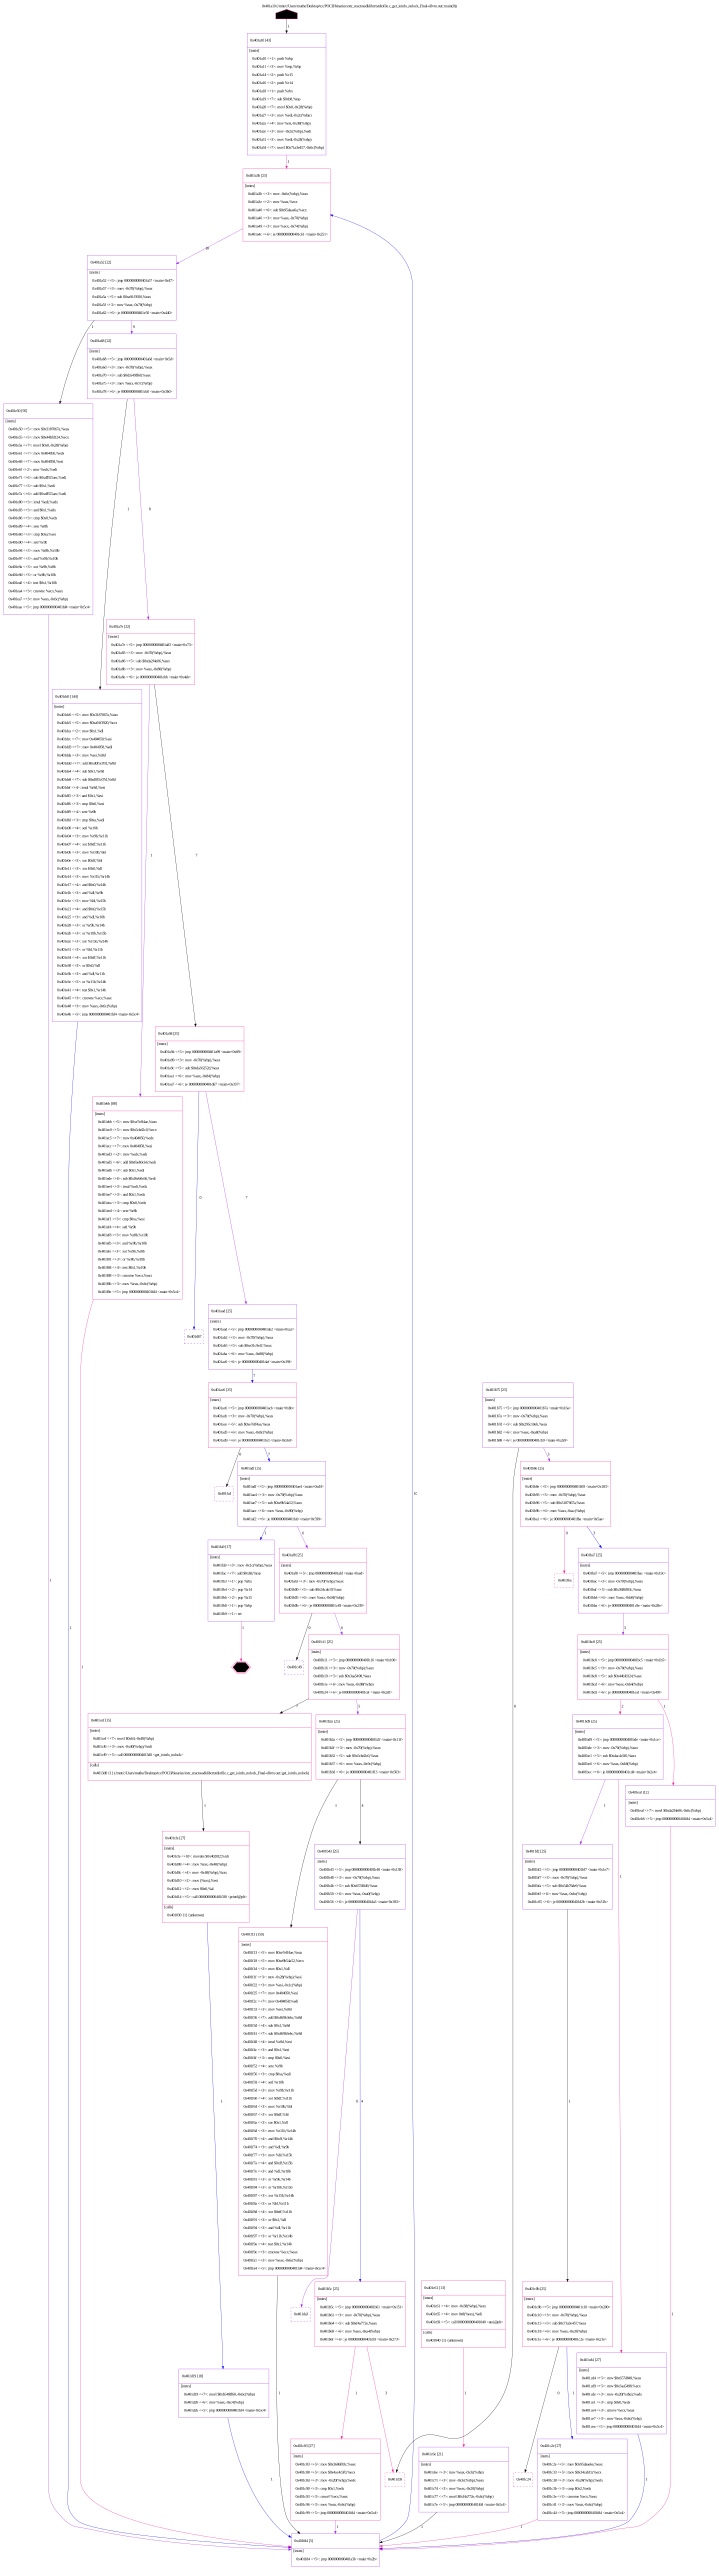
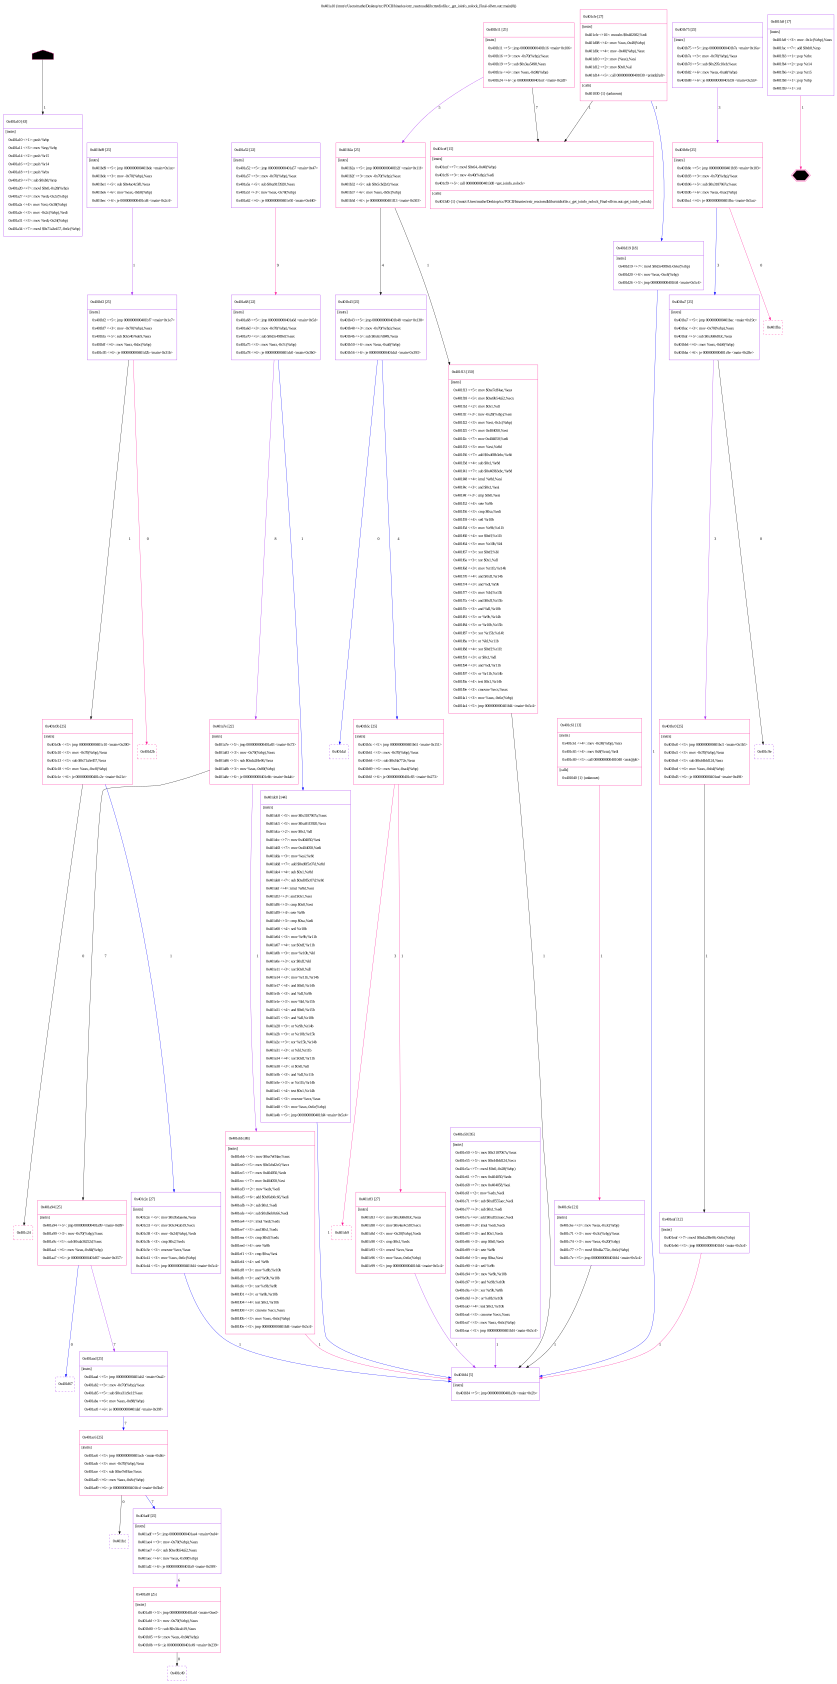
node "0x401a3b [23]": removed
edge "0x401a52 [22]" -> "0x401a68 [22]": color purple -> deeppink
edge "0x401a52 [22]" -> "0x401e50 [95]": removed, label "1"
edge "0x401a68 [22]" -> "0x401dc0 [144]": color black -> blue
node "0x401d2b": added
node "0x401c9e": added
edge "0x401adf [25]" -> "0x401fa9 [17]": removed, label "1"
edge "0x401af8 [25]" -> "0x401b11 [25]": removed, label "6"
edge "0x401bc0 [25]" -> "0x401bd9 [25]": removed, label "2"
edge "0x401bc0 [25]" -> "0x401eaf [12]": color deeppink -> black
edge "0x401cef [15]" -> "0x401cfe [27]": reversed
edge "0x401b75 [25]" -> "0x401cb9": removed, label "0"
edge "0x401b43 [25]" -> "0x401da3": color purple -> blue
node "0x401cd4 [27]": removed
edge "0x401c2e [27]" -> "0x401fd4 [5]": color deeppink -> blue
